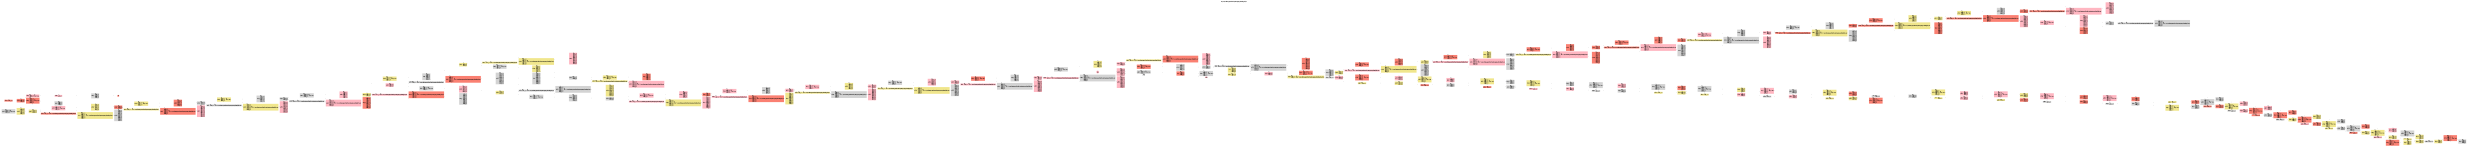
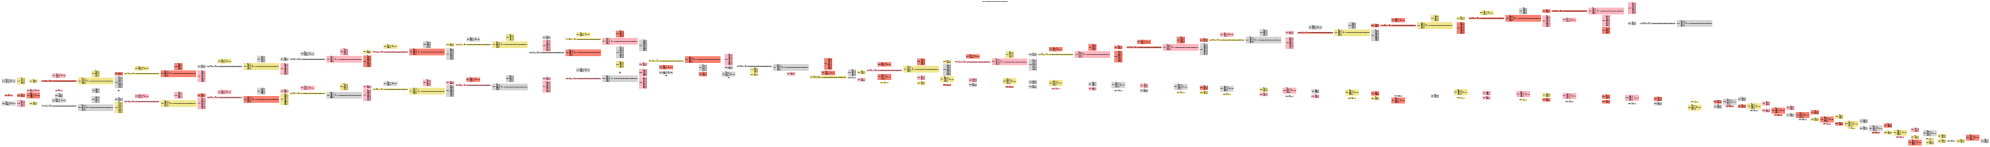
node "0x10a0e2 [18]": removed
